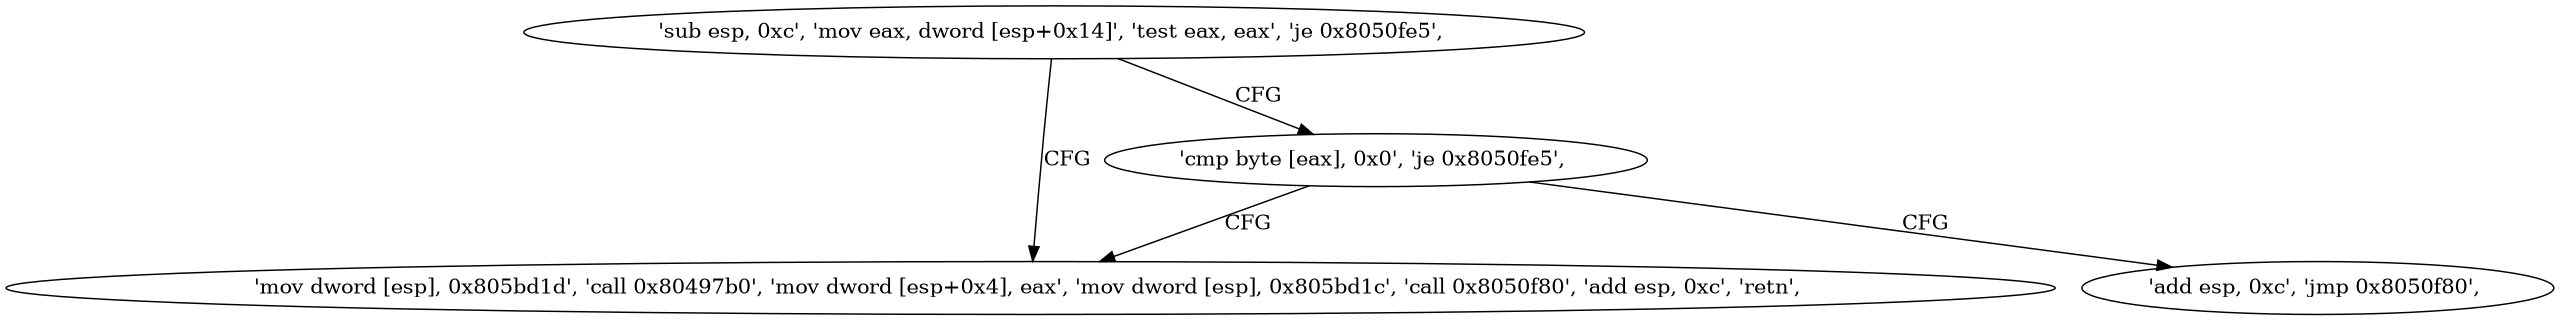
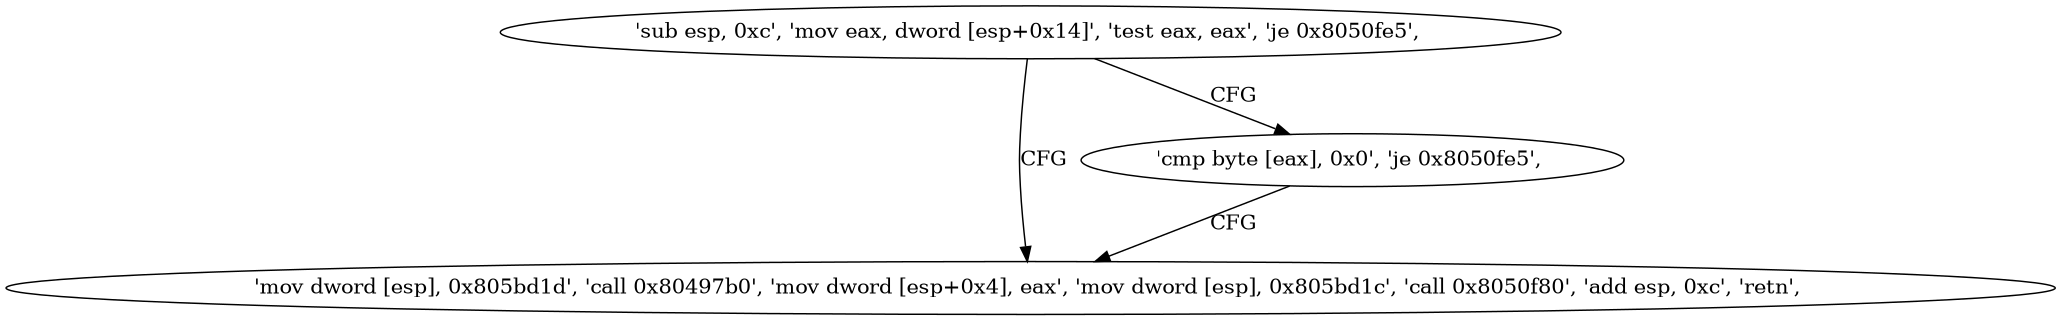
node "'add esp, 0xc', 'jmp 0x8050f80',": removed
